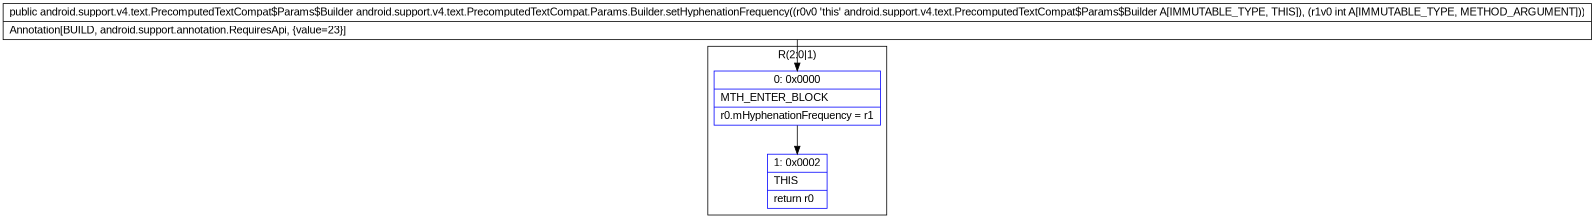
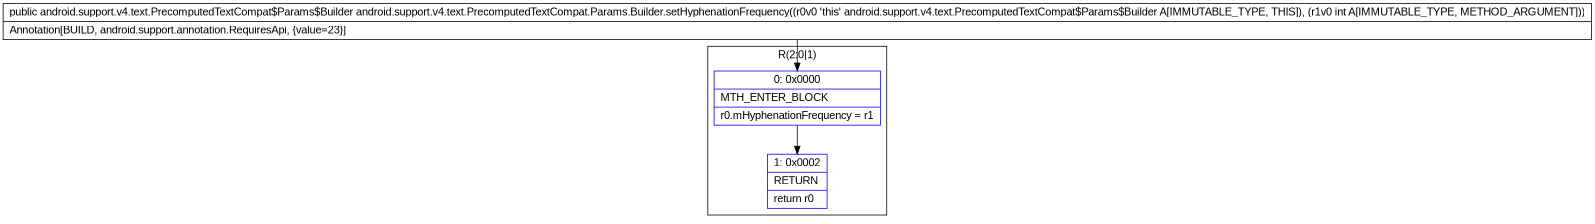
node "1: 0x0002": text "THIS" -> "RETURN"
